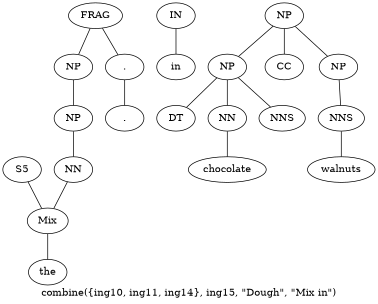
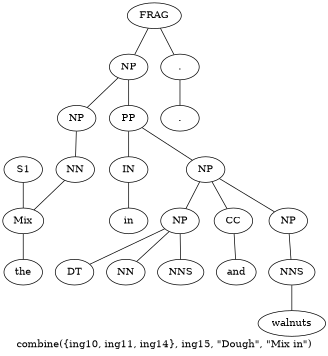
node "PP": added
node "S5": label "S5" -> "S1"
node "chocolate": removed
node "and": added
